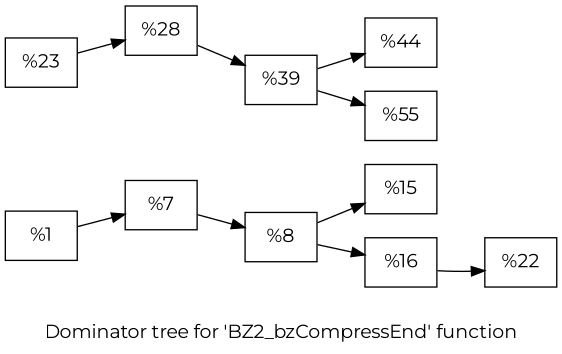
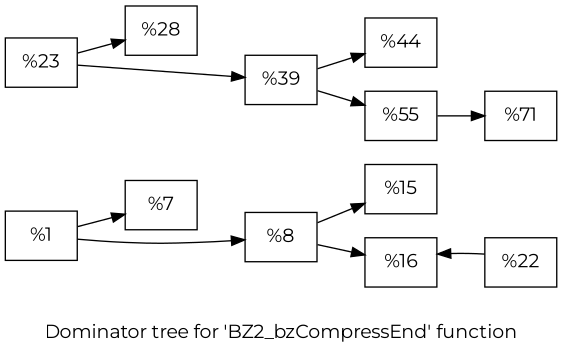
edge "%28" -> "%39": now "%23" -> "%39"
node "%71": added
edge "%7" -> "%8": now "%1" -> "%8"
edge "%16" -> "%22": reversed
